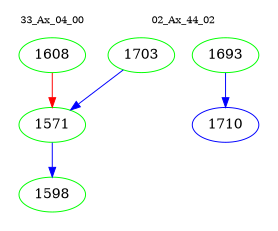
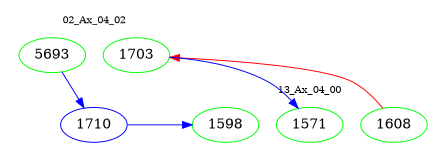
cluster "33_Ax_04_00": label "33_Ax_04_00" -> "13_Ax_04_00"
cluster "02_Ax_44_02": label "02_Ax_44_02" -> "02_Ax_04_02"
node "1693": label "1693" -> "5693"
edge "1608" -> "1571": now "1608" -> "1703"
edge "1571" -> "1598": now "1710" -> "1598"
